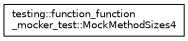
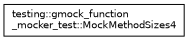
node "testing::function_function _mocker_test::MockMethodSizes4": label "testing::function_function _mocker_test::MockMethodSizes4" -> "testing::gmock_function _mocker_test::MockMethodSizes4"
